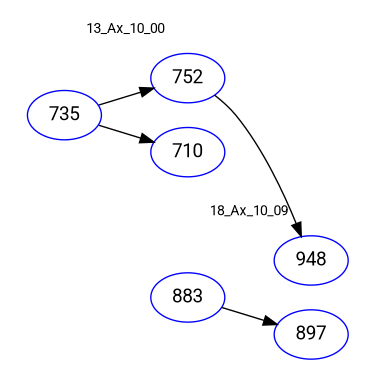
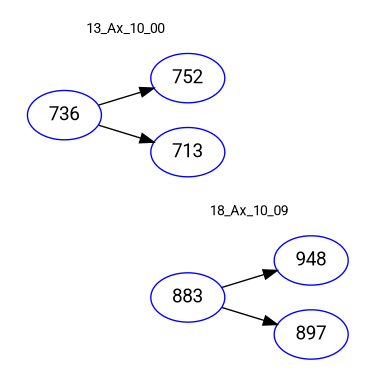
node "735": label "735" -> "736"
node "710": label "710" -> "713"
edge "752" -> "948": now "883" -> "948"
